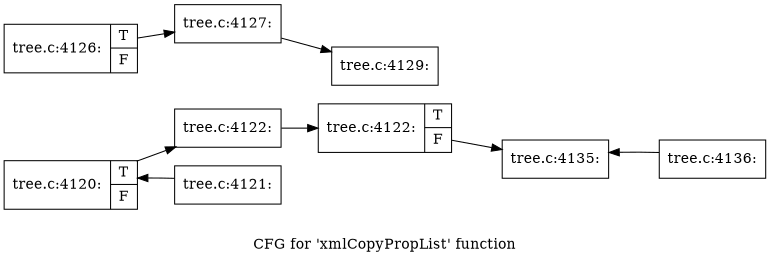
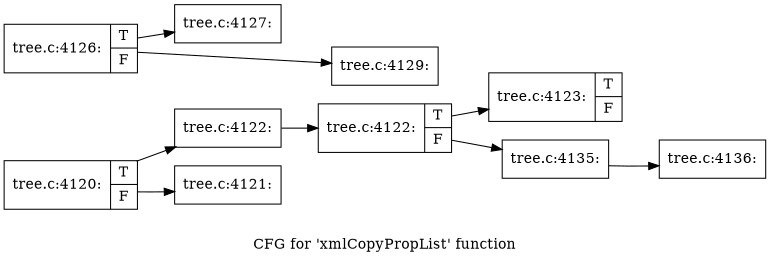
edge "tree.c:4127:" -> "tree.c:4129:": now "tree.c:4126:" -> "tree.c:4129:"
node "tree.c:4123:": added
edge "tree.c:4136:" -> "tree.c:4135:": reversed
edge "tree.c:4121:" -> "tree.c:4120:": reversed
